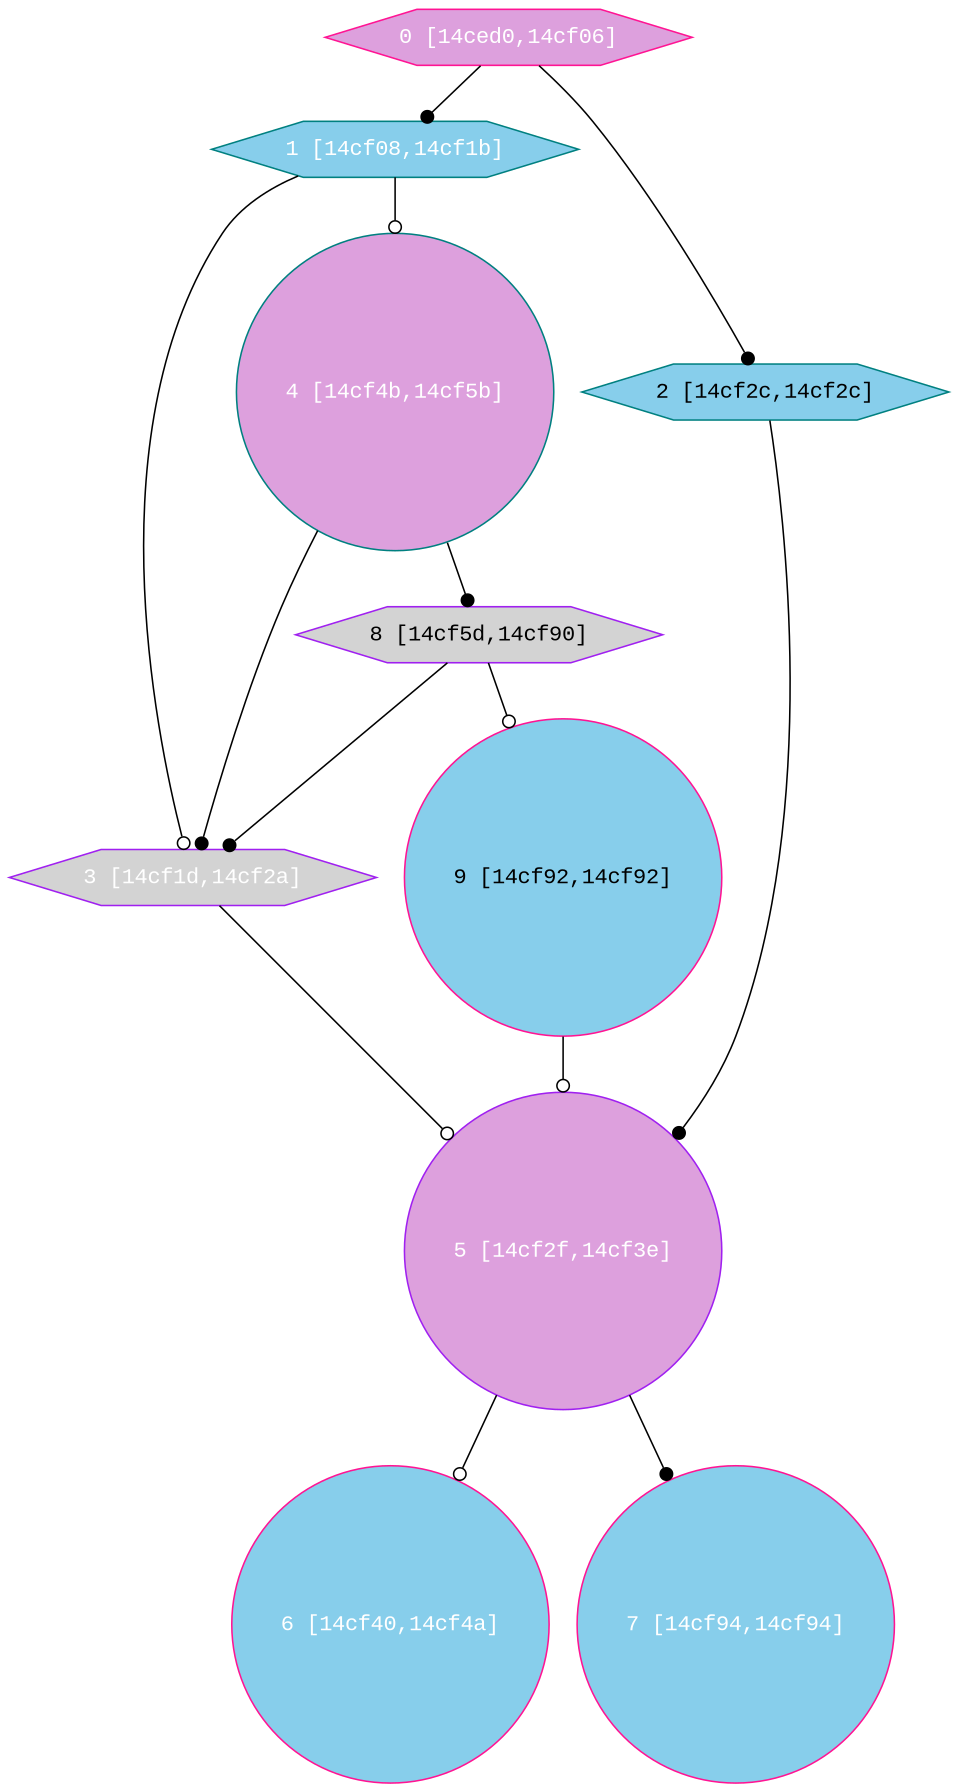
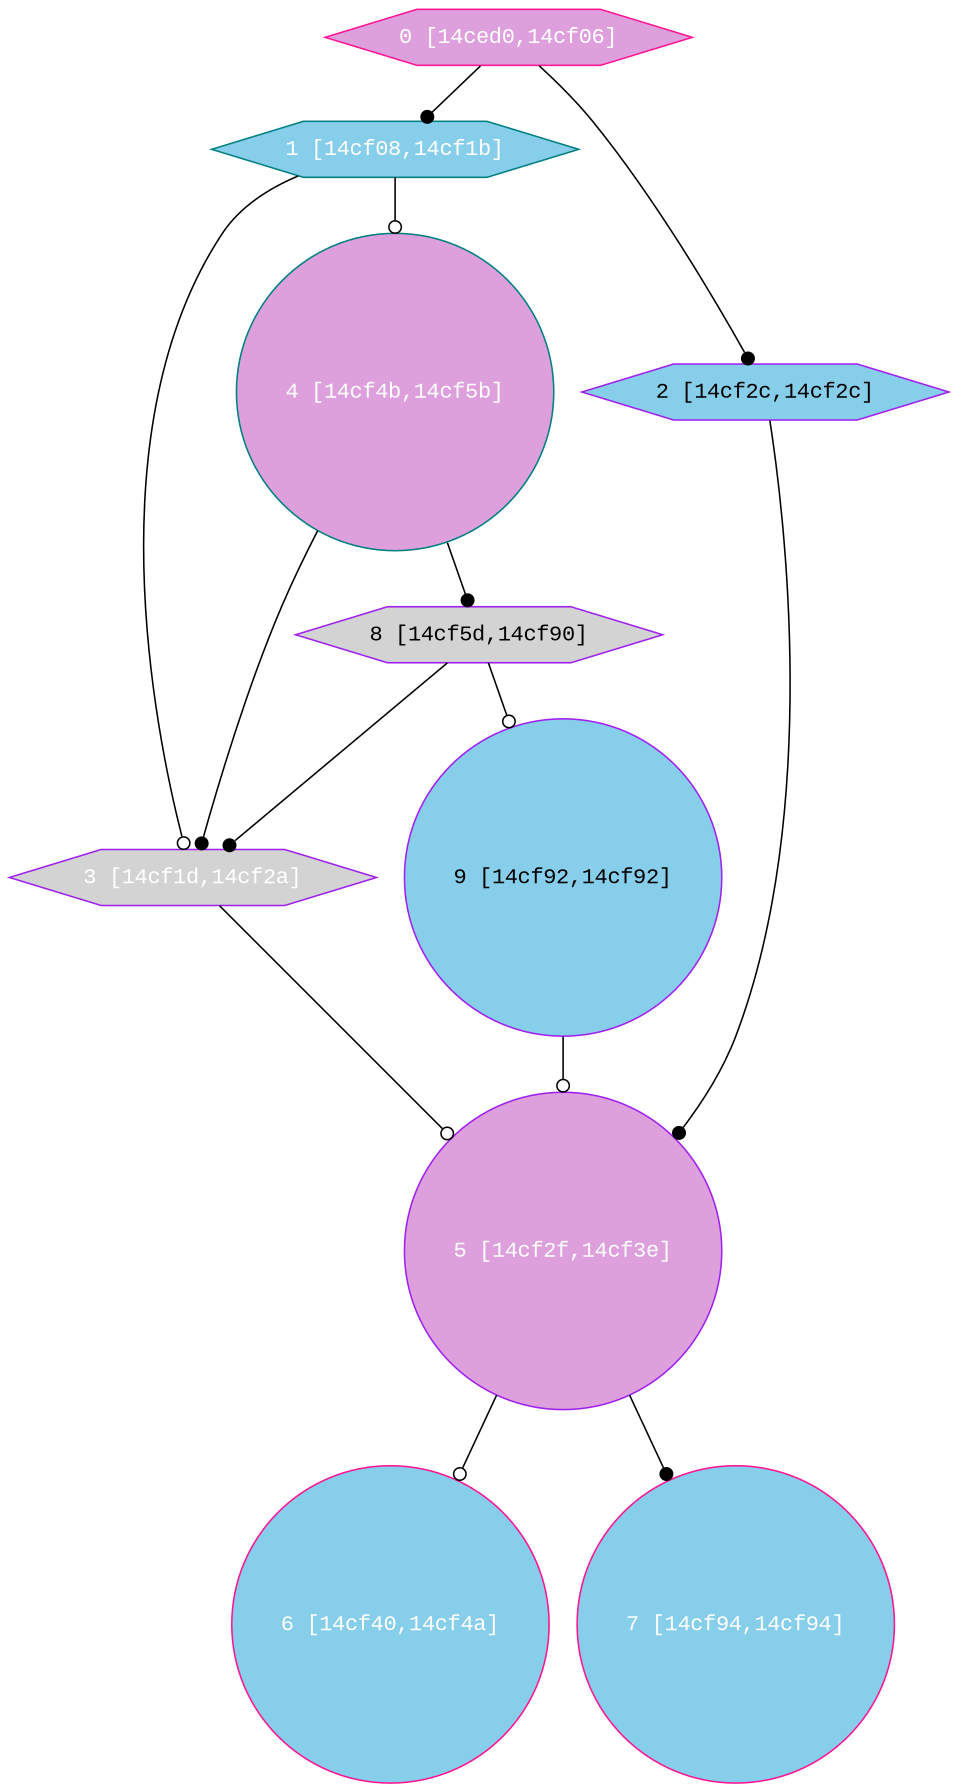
node "2 [14cf2c,14cf2c]": color teal -> purple
node "9 [14cf92,14cf92]": color deeppink -> purple
